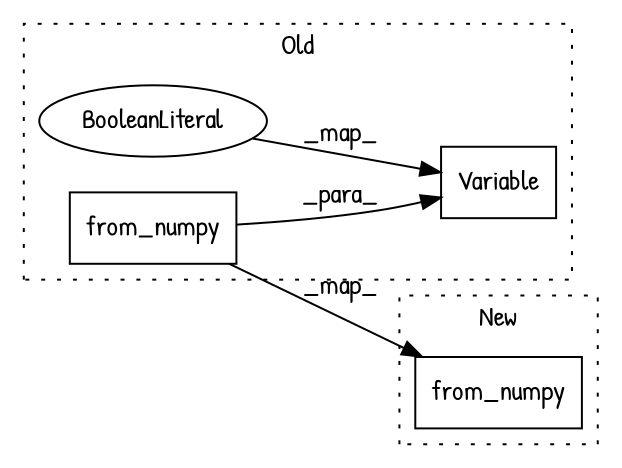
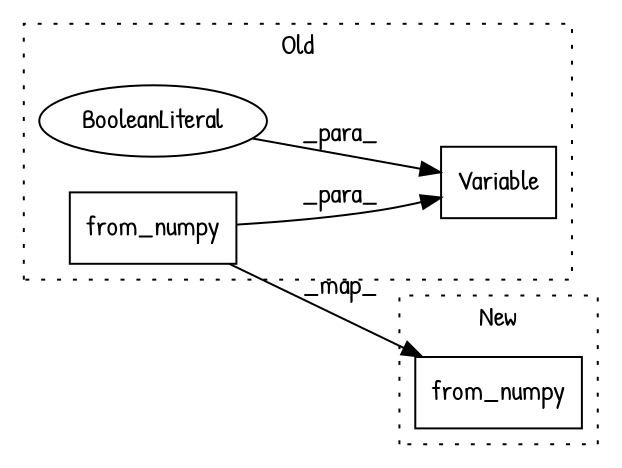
edge "BooleanLiteral" -> "Variable": label "_map_" -> "_para_"
